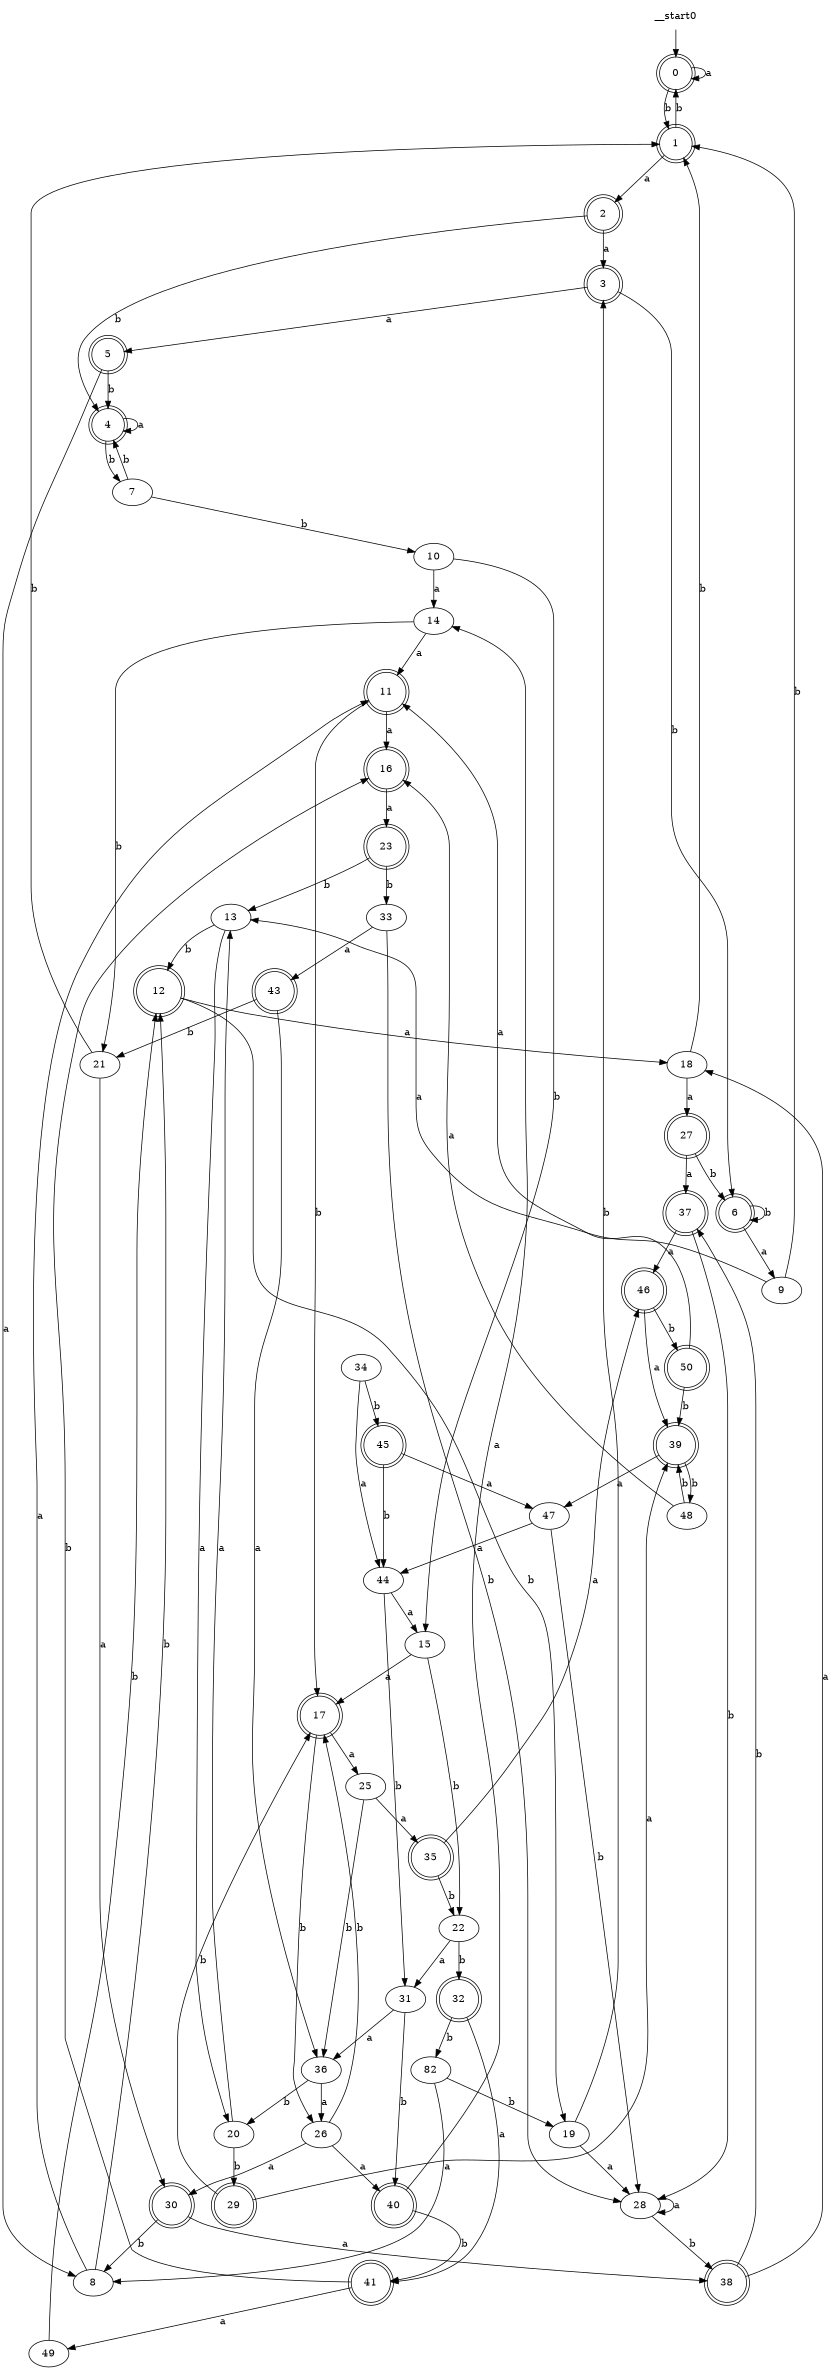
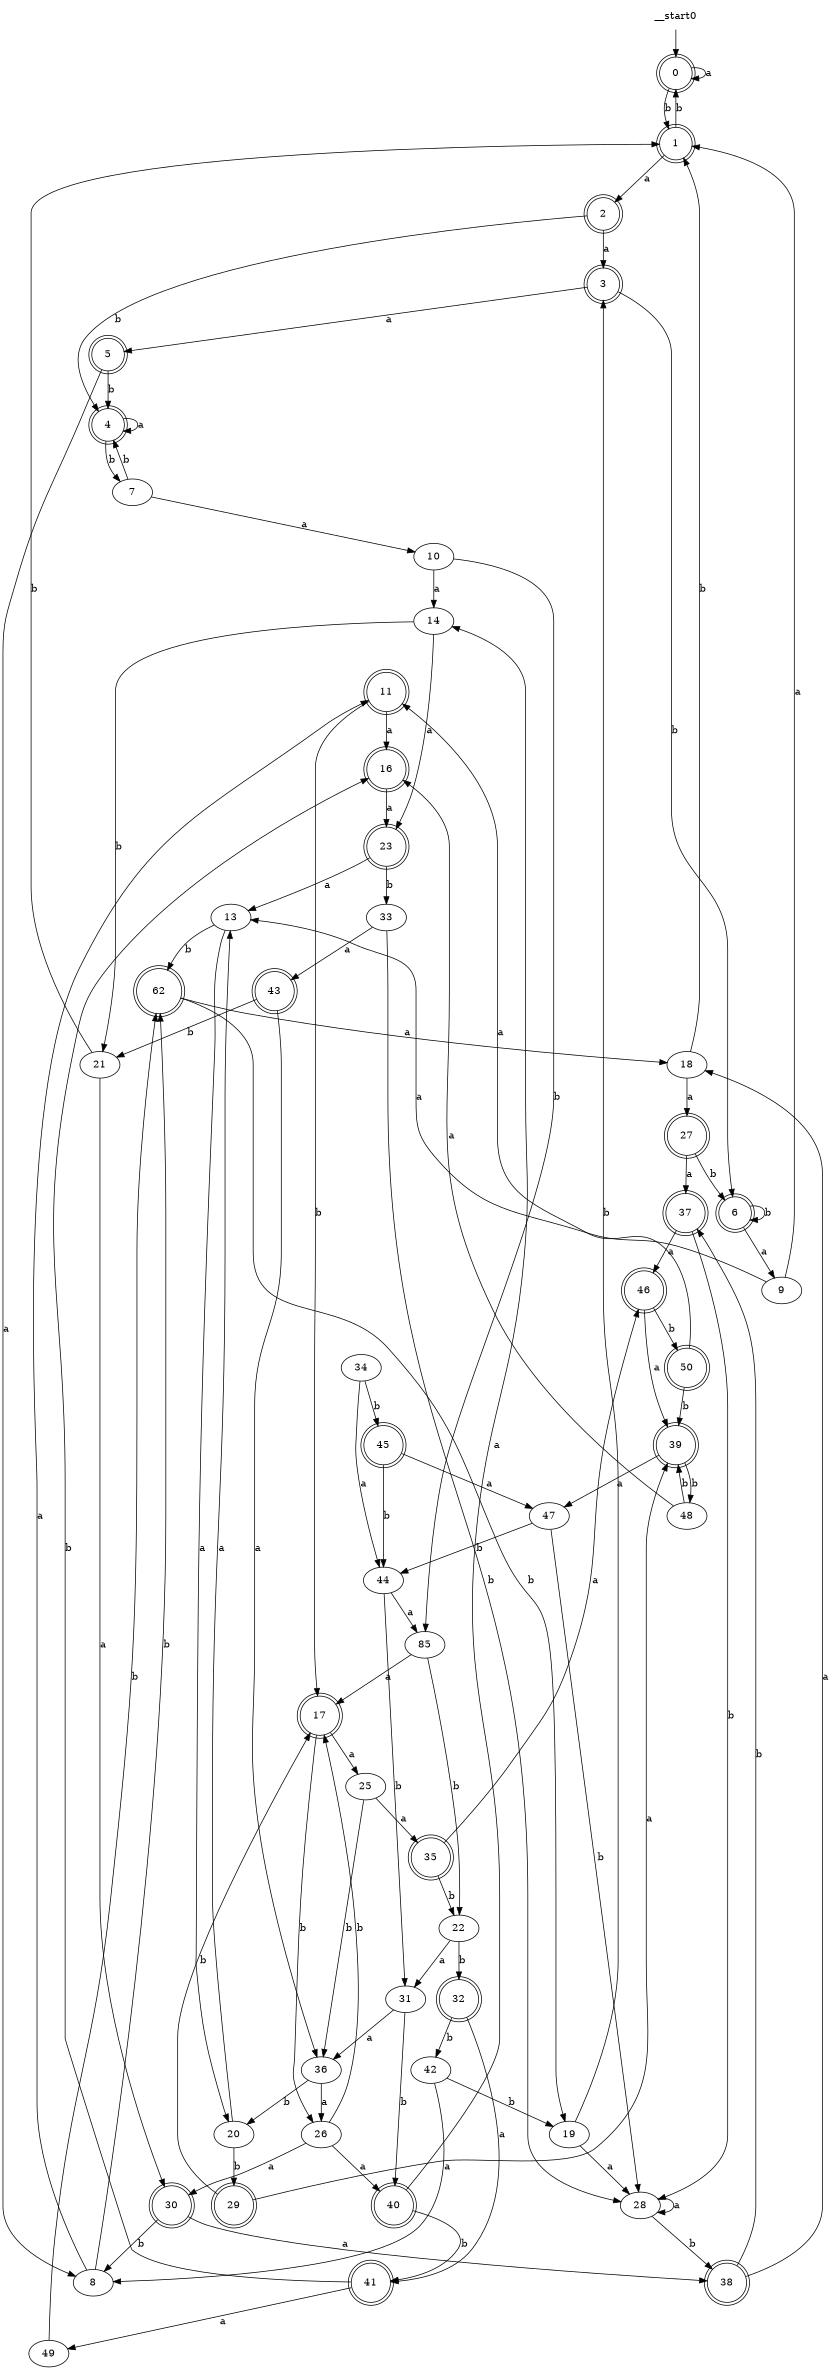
edge "7" -> "10": label "b" -> "a"
edge "14" -> "11": now "14" -> "23"
edge "9" -> "1": label "b" -> "a"
edge "23" -> "13": label "b" -> "a"
node "12": label "12" -> "62"
edge "47" -> "44": label "a" -> "b"
node "15": label "15" -> "85"
node "82": label "82" -> "42"
